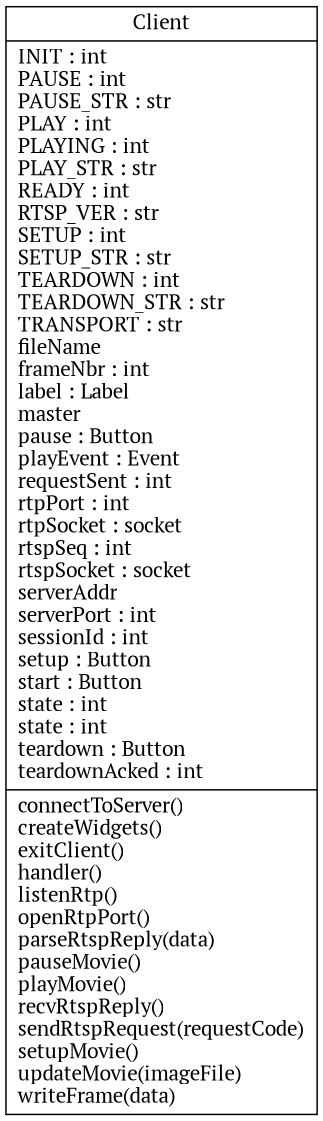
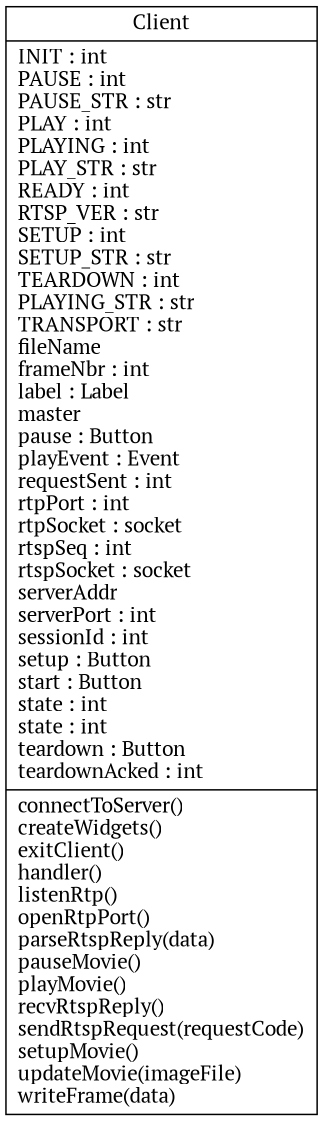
node "Client": text "TEARDOWN_STR : str" -> "PLAYING_STR : str"
